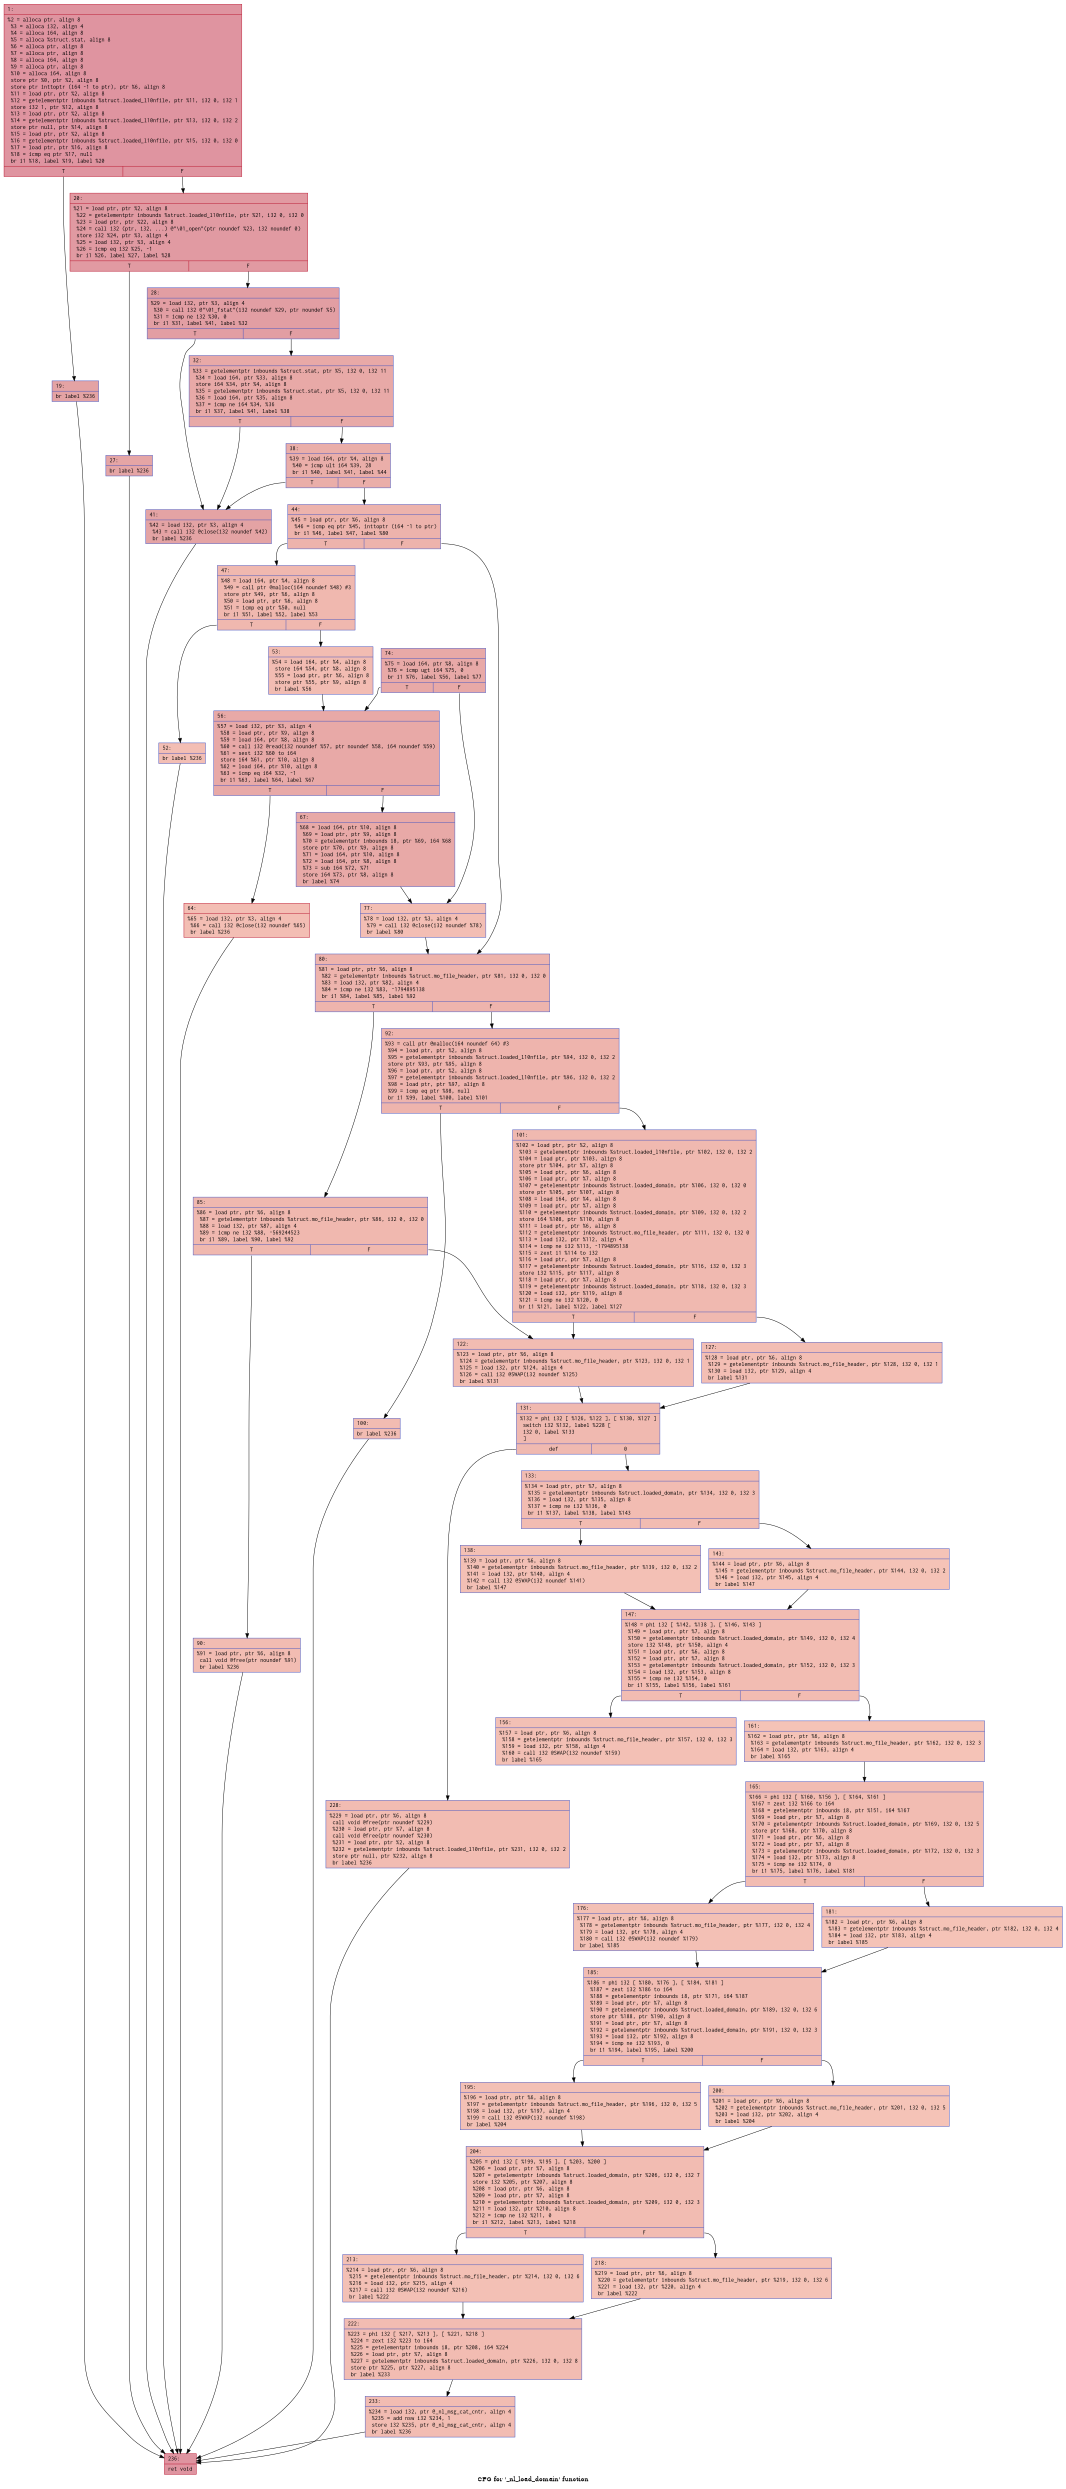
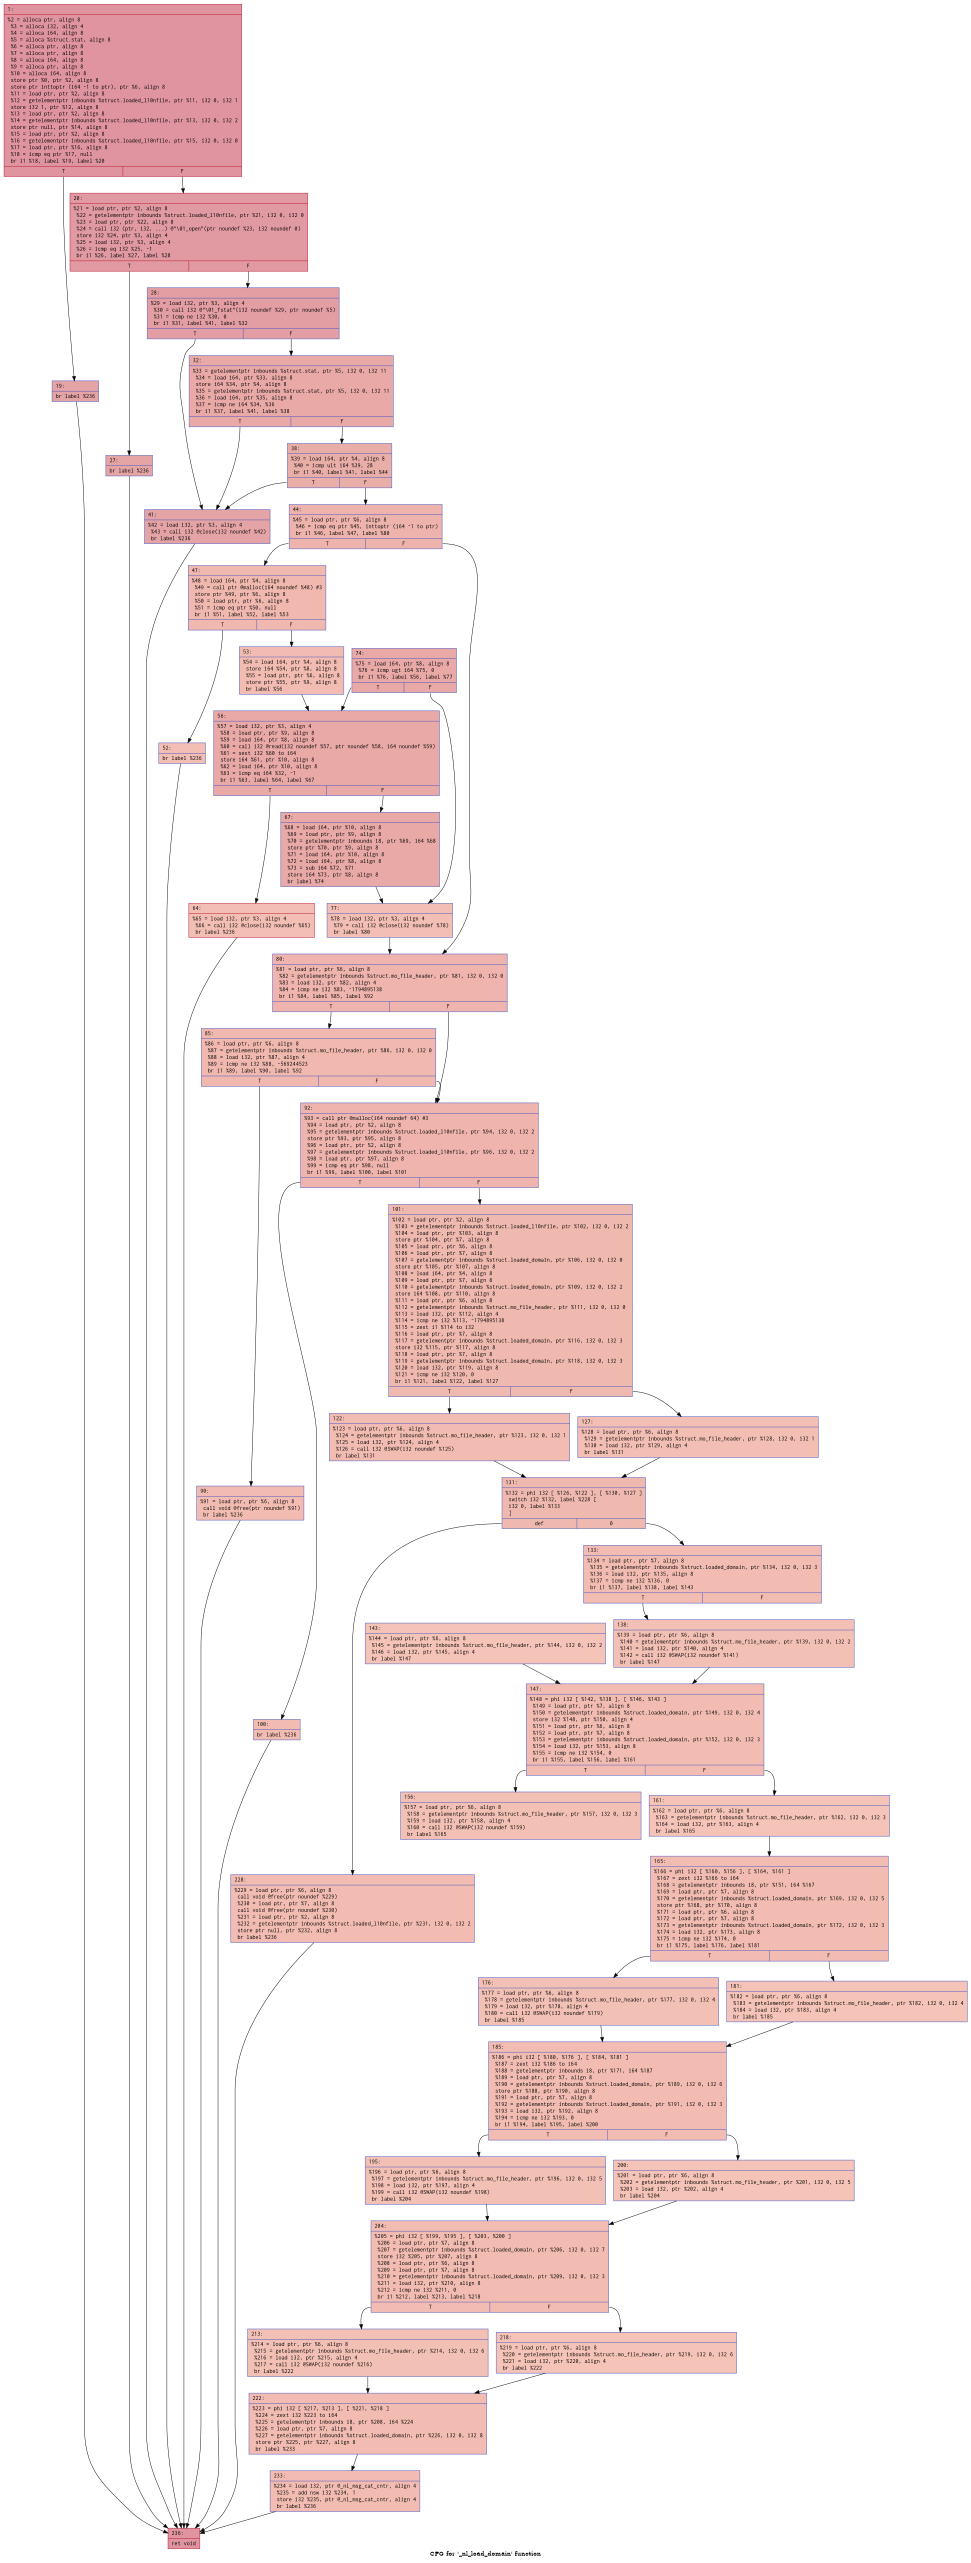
edge "85:" -> "122:": now "85:" -> "92:"
edge "133:" -> "143:": removed
